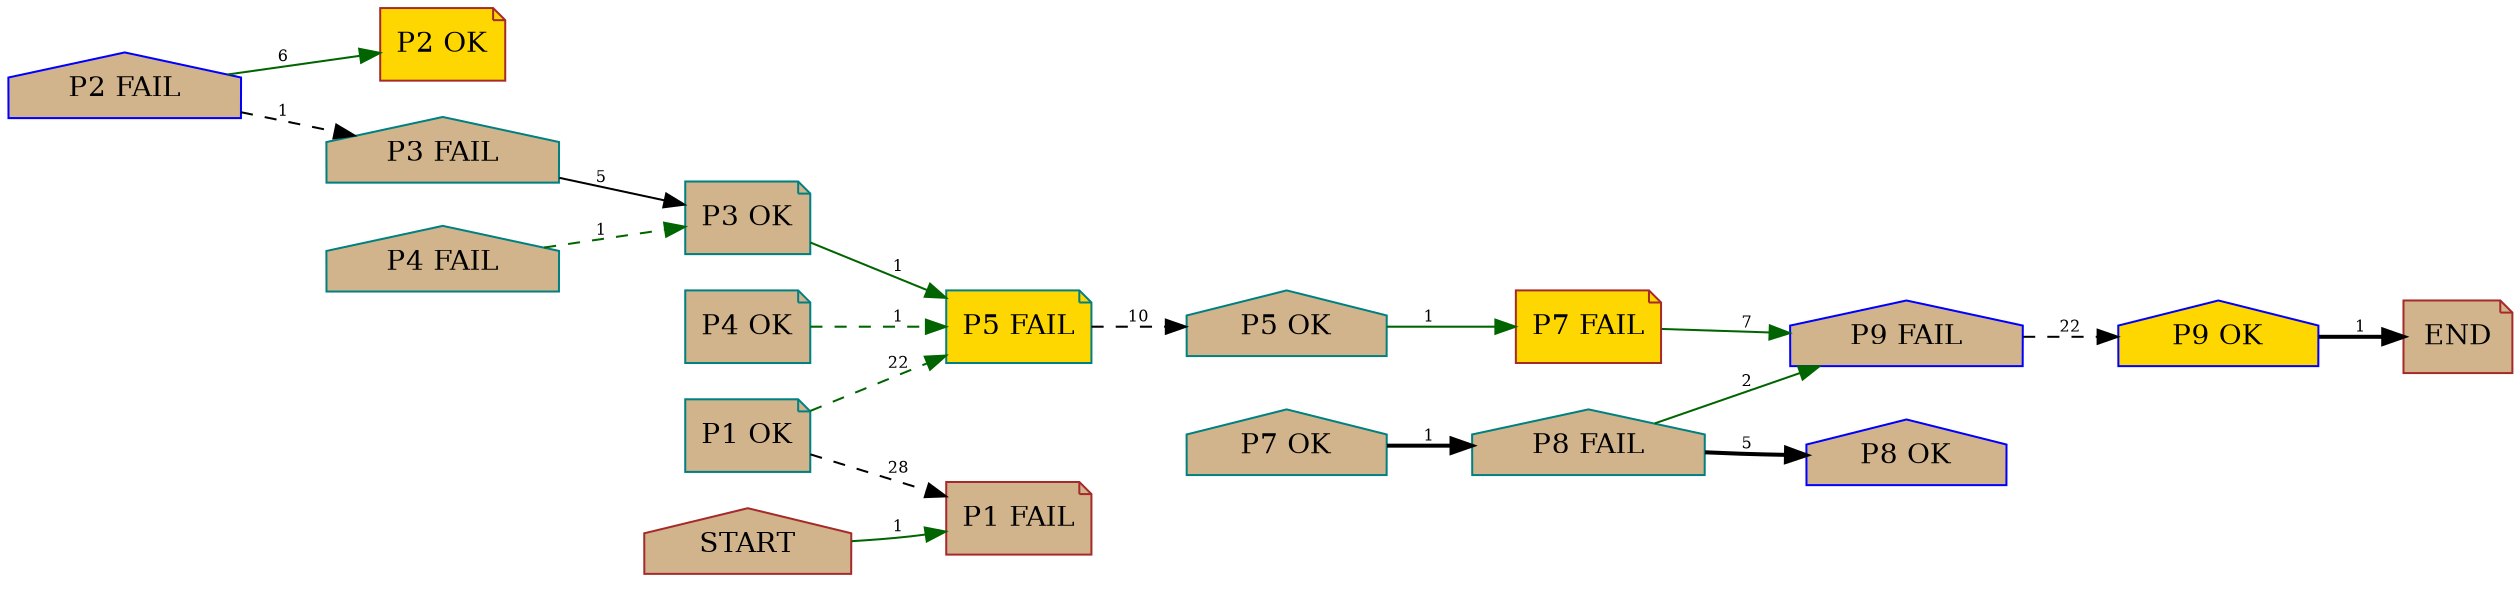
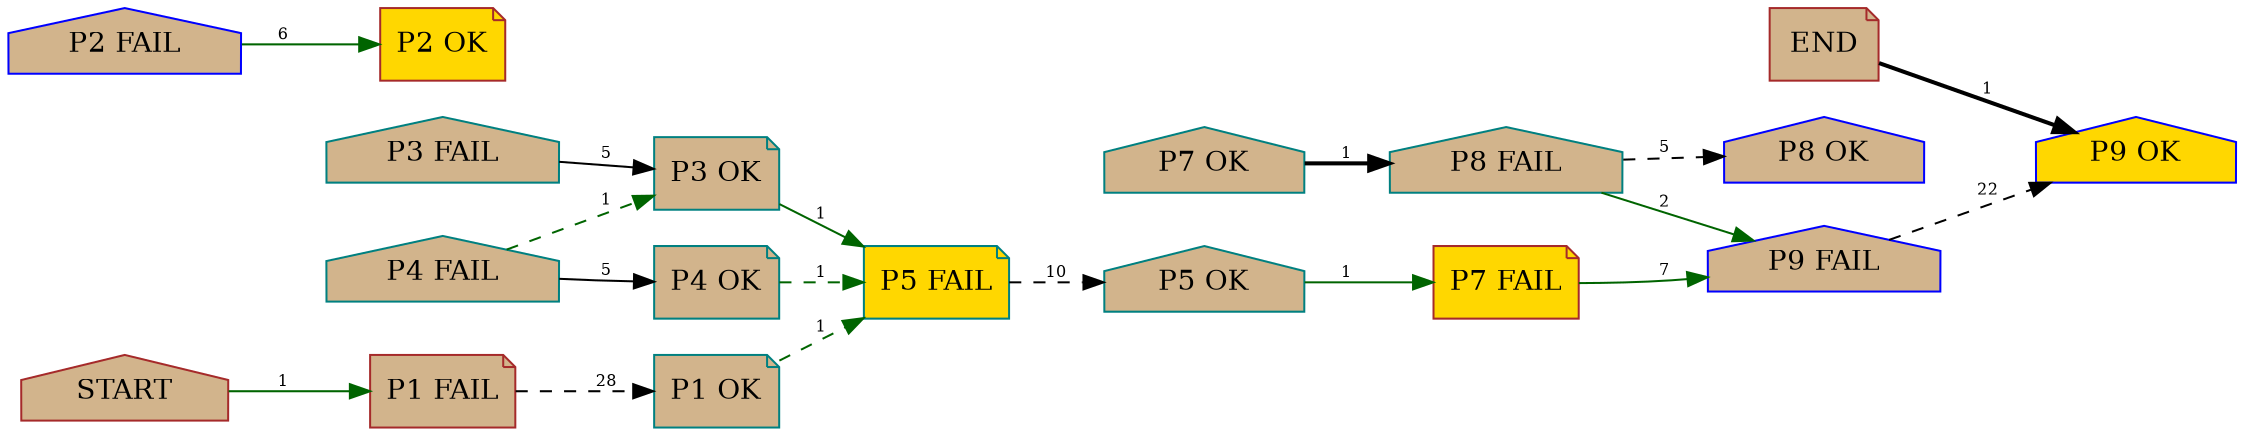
edge "P2 FAIL" -> "P3 FAIL": removed, label "1"
edge "P4 FAIL" -> "P4 OK": added, label "5"
edge "P9 OK" -> "END": reversed
edge "P1 OK" -> "P5 FAIL": label "22" -> "1"
edge "P8 FAIL" -> "P8 OK": style bold -> dashed
edge "P1 OK" -> "P1 FAIL": reversed
